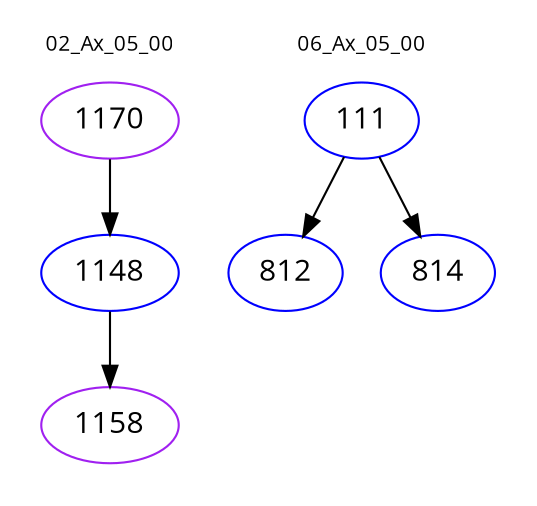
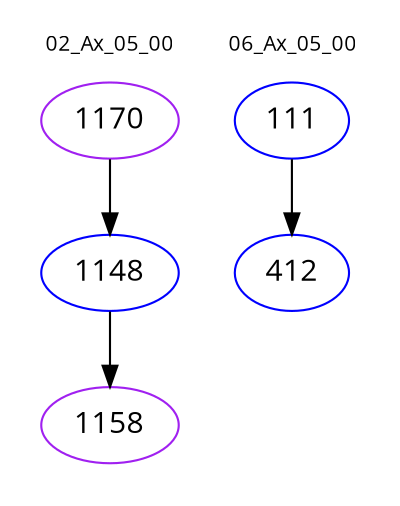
node "812": label "812" -> "412"
node "814": removed
